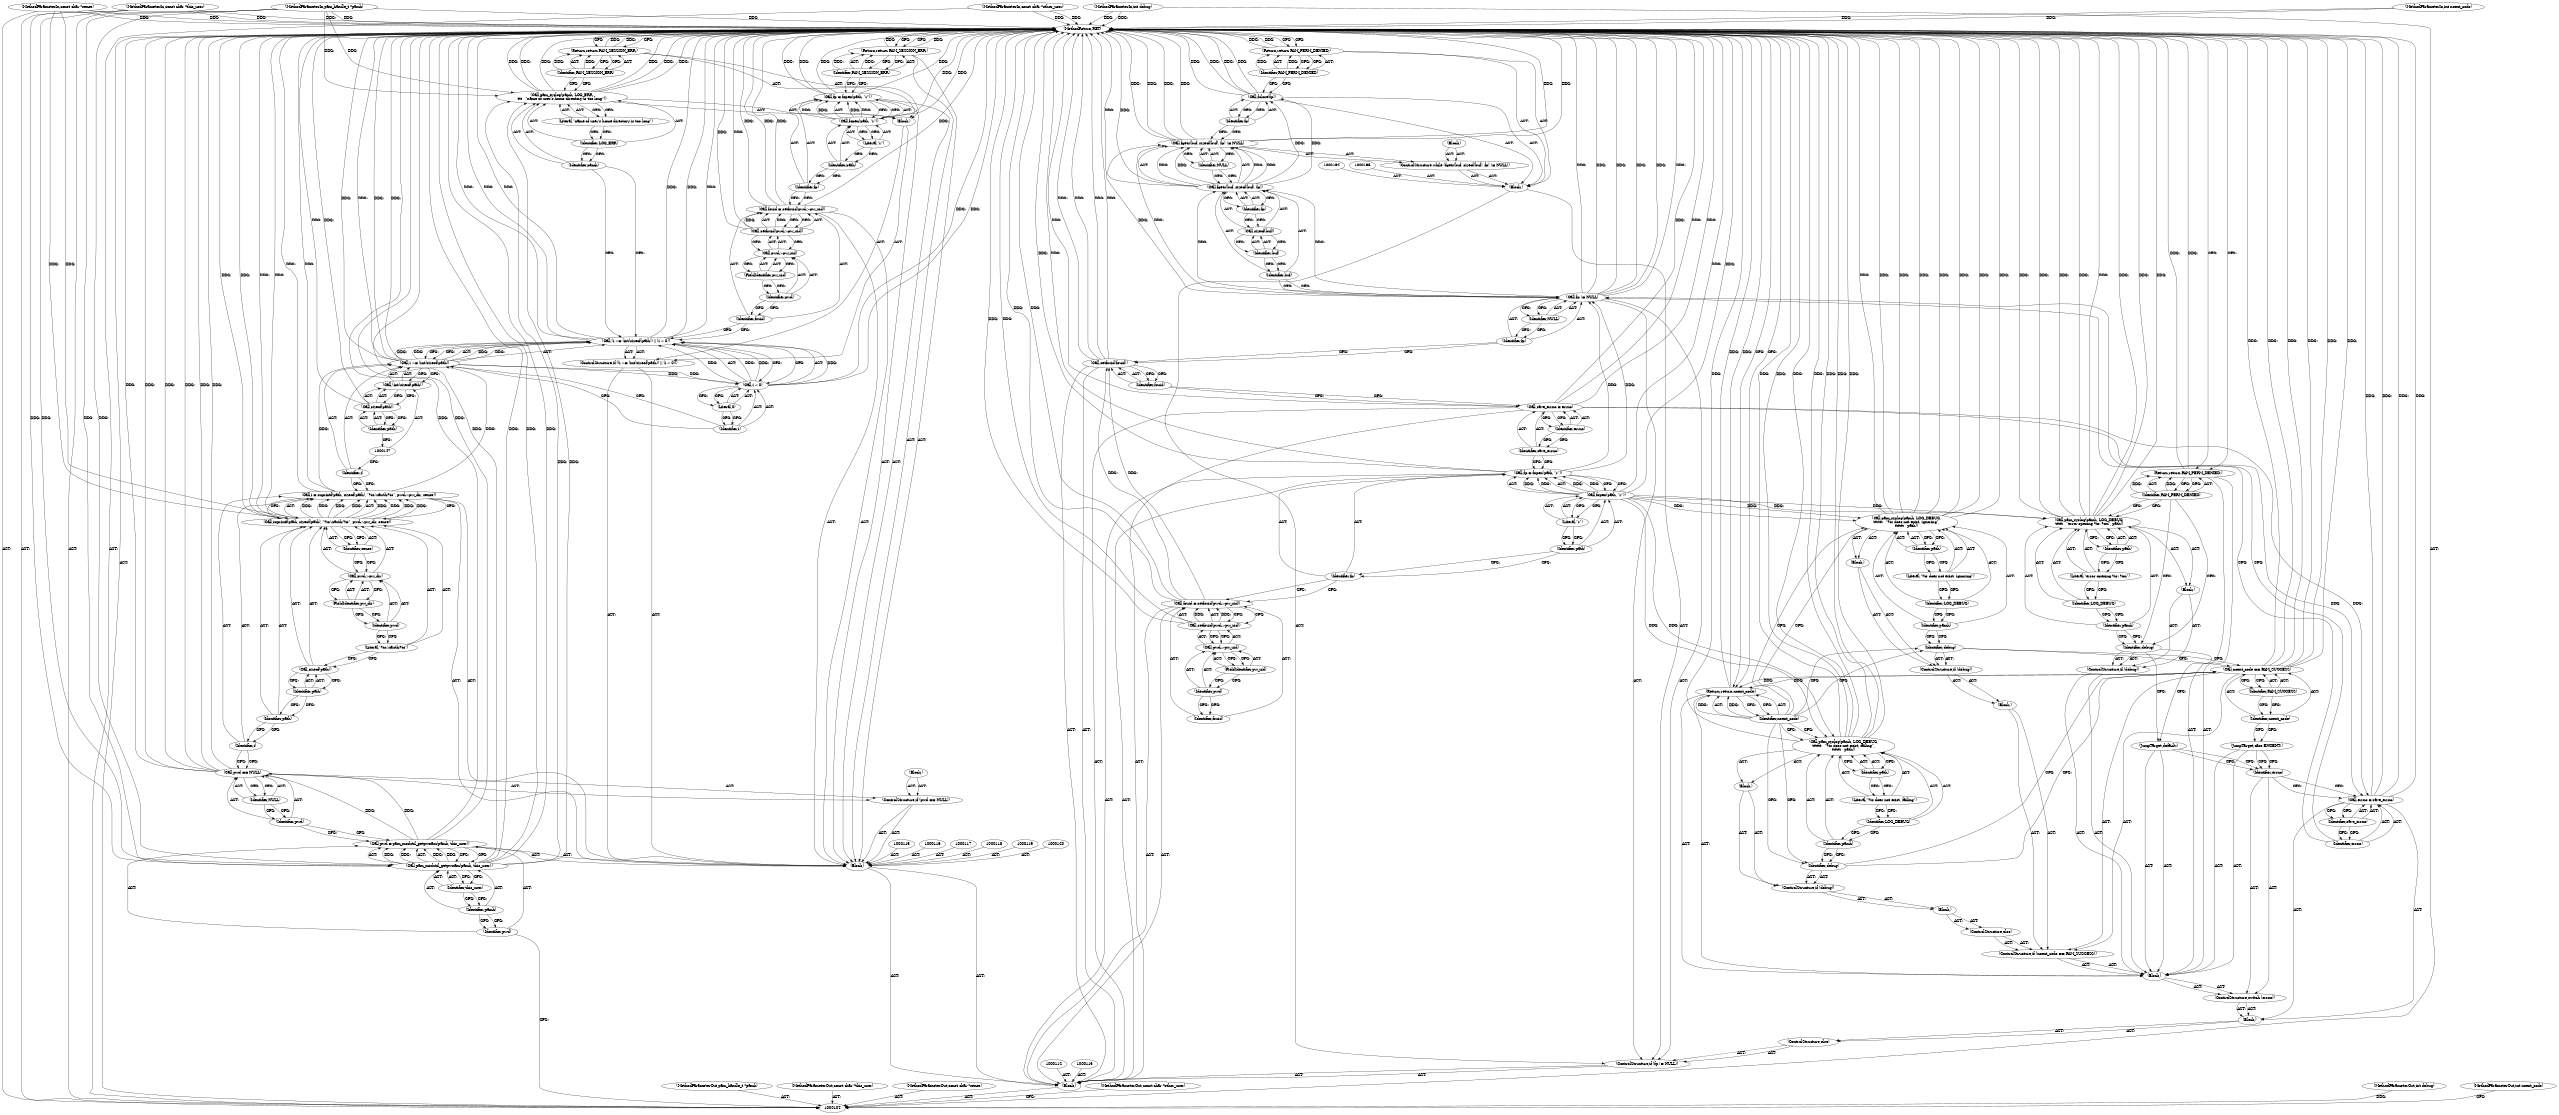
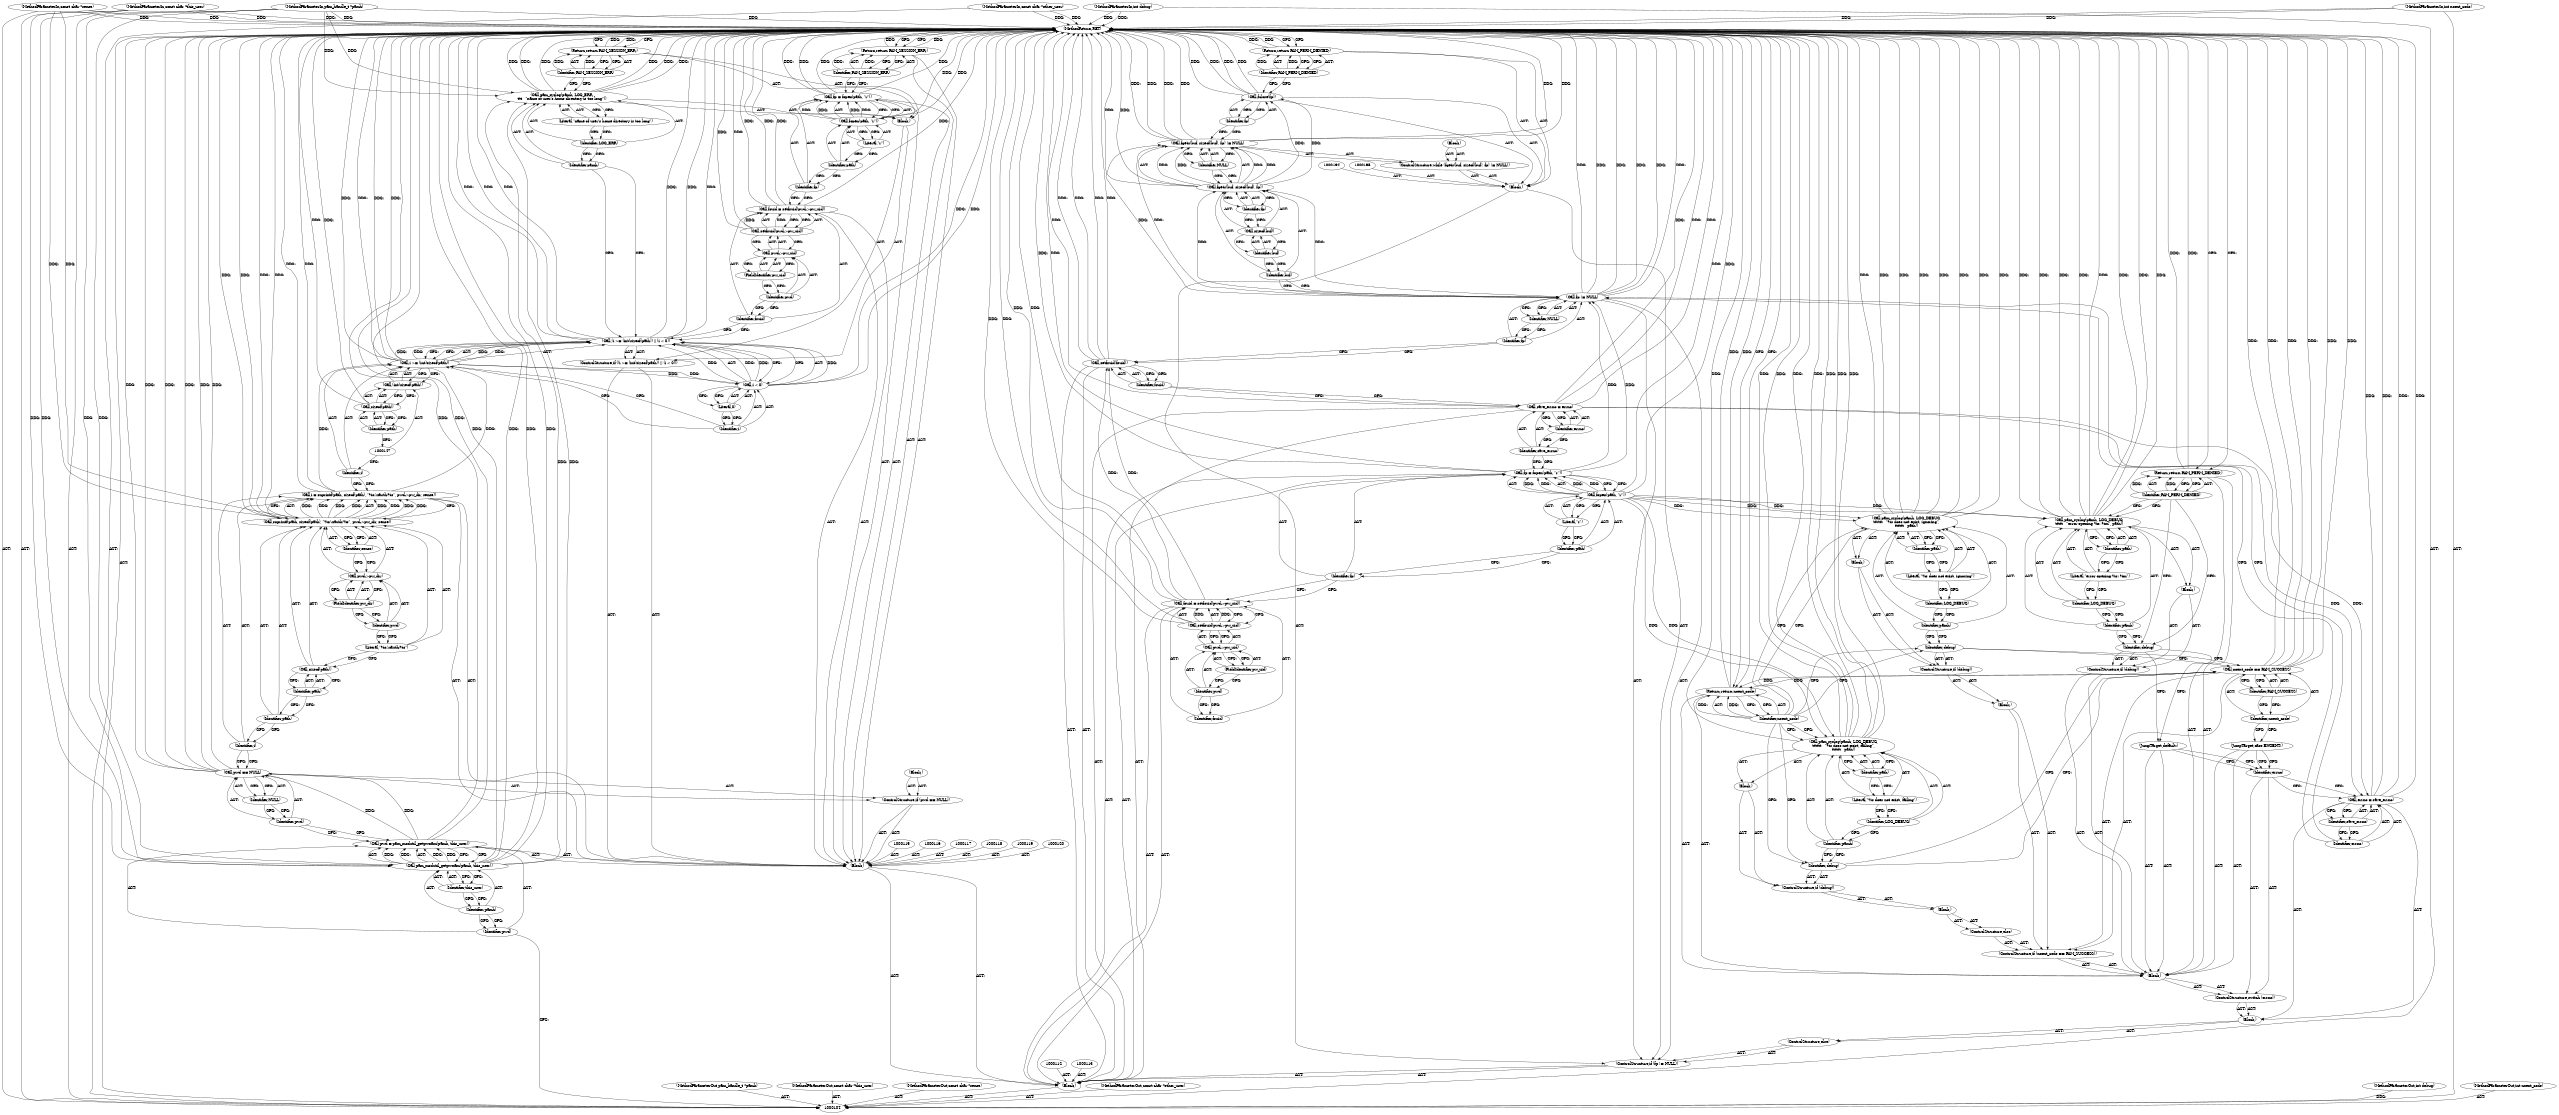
edge "(MethodParameterOut,const char *other_user)" -> "1000104": label "CFG: " -> "AST: "
edge "(MethodParameterOut,int noent_code)" -> "1000104": label "CFG: " -> "AST: "
edge "(MethodParameterIn,int noent_code)" -> "1000104": added, label "AST:"
